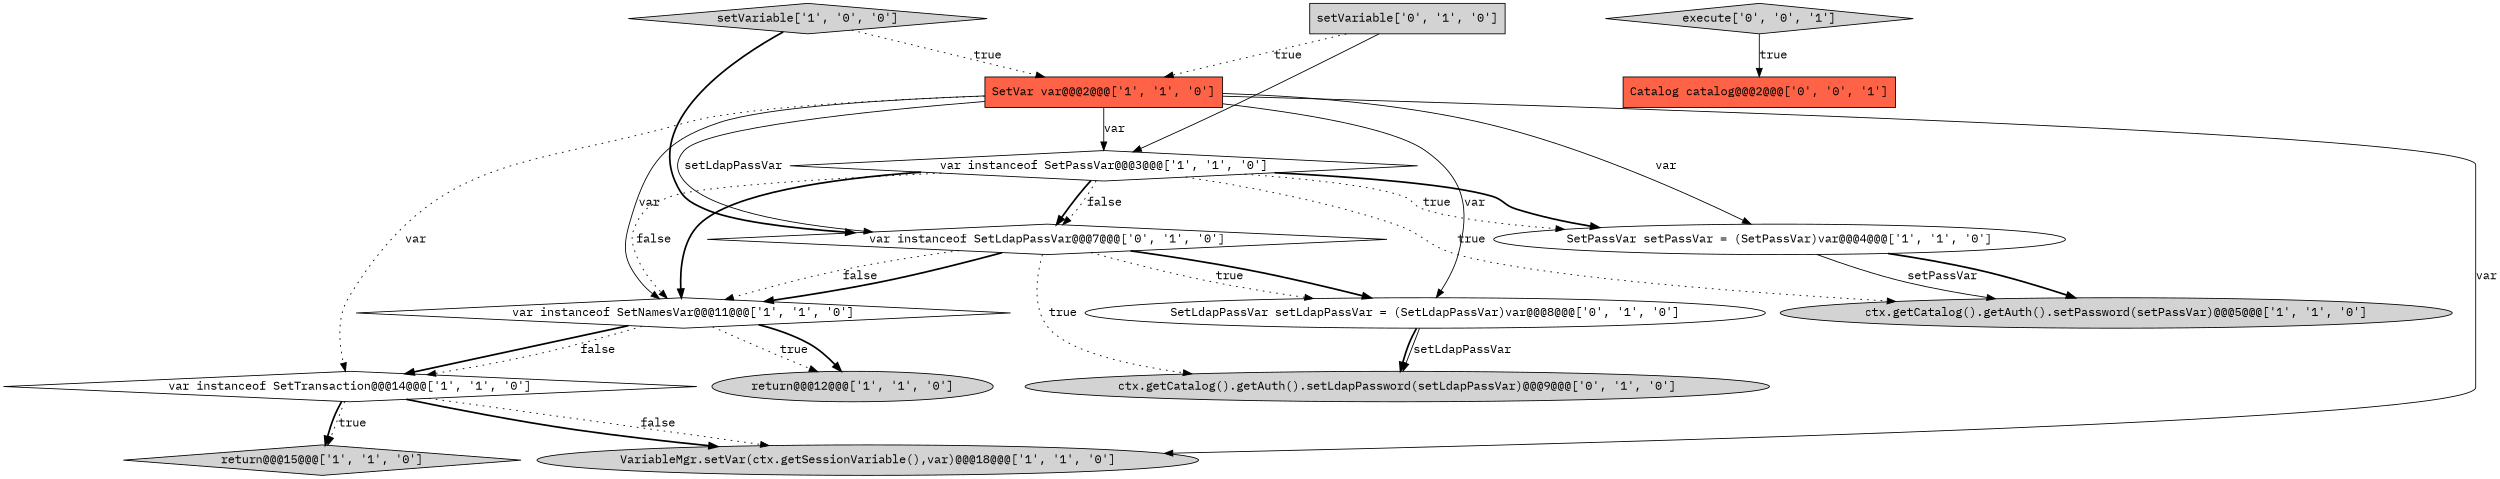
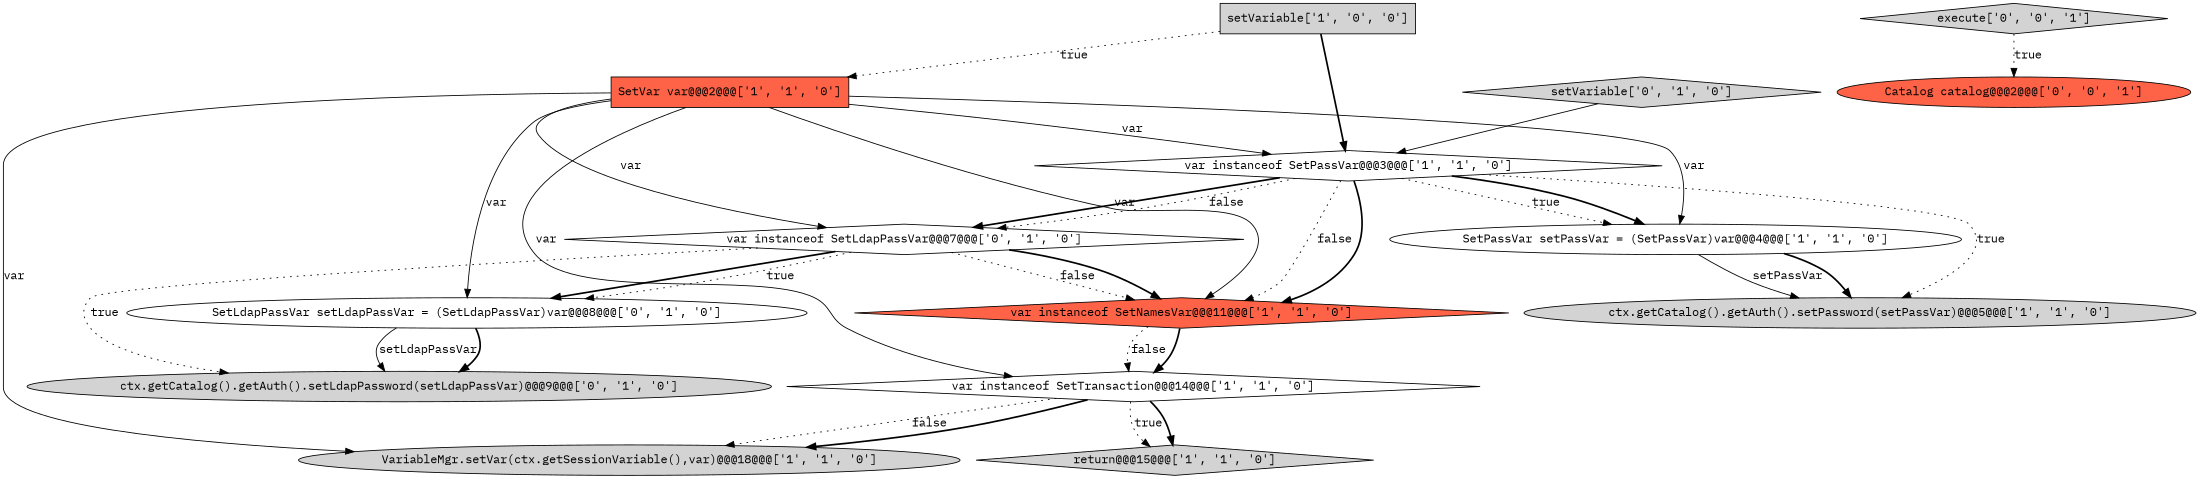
node "setVariable['1', '0', '0']": shape diamond -> box
node "setVariable['0', '1', '0']": shape box -> diamond
edge "execute['0', '0', '1']" -> "Catalog catalog@@@2@@@['0', '0', '1']": style solid -> dotted
edge "setVariable['0', '1', '0']" -> "SetVar var@@@2@@@['1', '1', '0']": removed, label "true"
node "Catalog catalog@@@2@@@['0', '0', '1']": shape box -> ellipse
edge "SetVar var@@@2@@@['1', '1', '0']" -> "var instanceof SetTransaction@@@14@@@['1', '1', '0']": style dotted -> solid
edge "SetVar var@@@2@@@['1', '1', '0']" -> "var instanceof SetLdapPassVar@@@7@@@['0', '1', '0']": label "setLdapPassVar" -> "var"
edge "setVariable['1', '0', '0']" -> "var instanceof SetLdapPassVar@@@7@@@['0', '1', '0']": now "setVariable['1', '0', '0']" -> "var instanceof SetPassVar@@@3@@@['1', '1', '0']"
node "var instanceof SetNamesVar@@@11@@@['1', '1', '0']": fillcolor white -> tomato
node "return@@@12@@@['1', '1', '0']": removed
